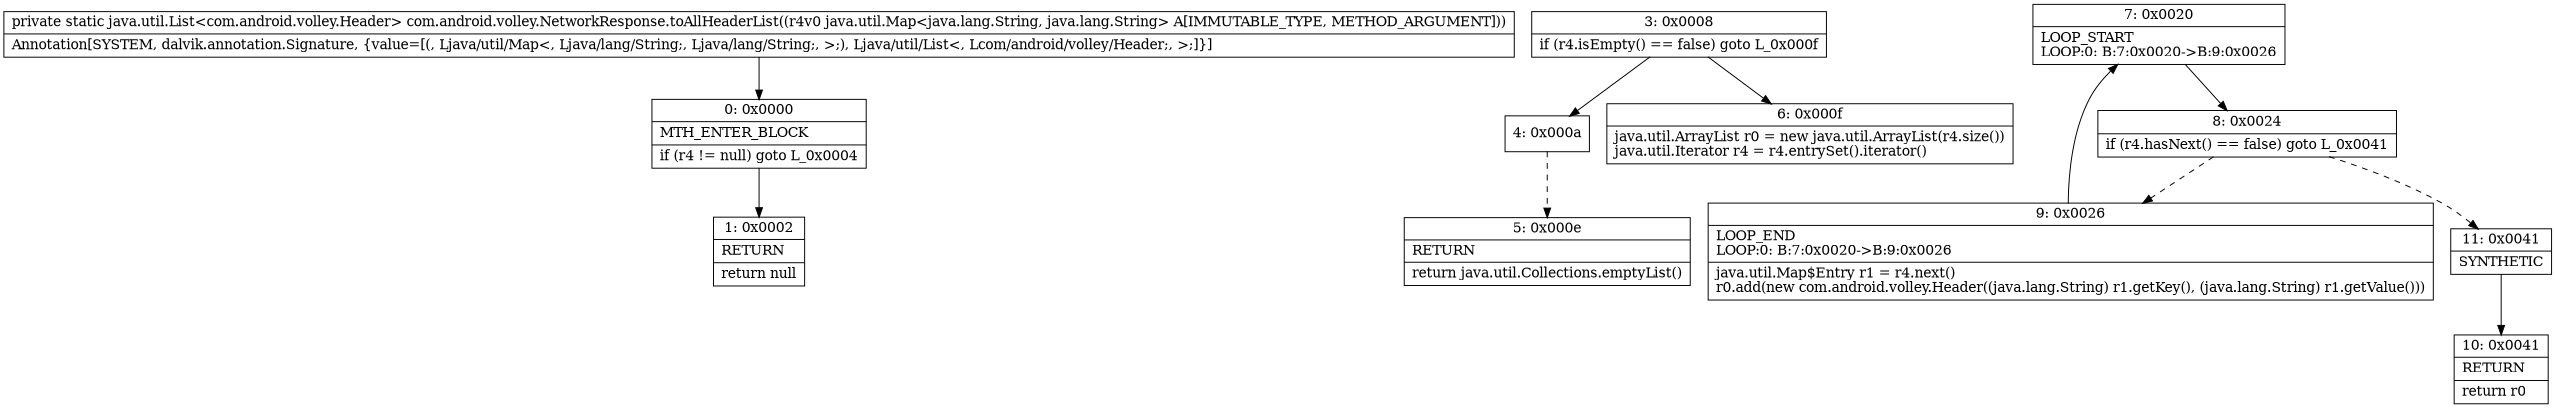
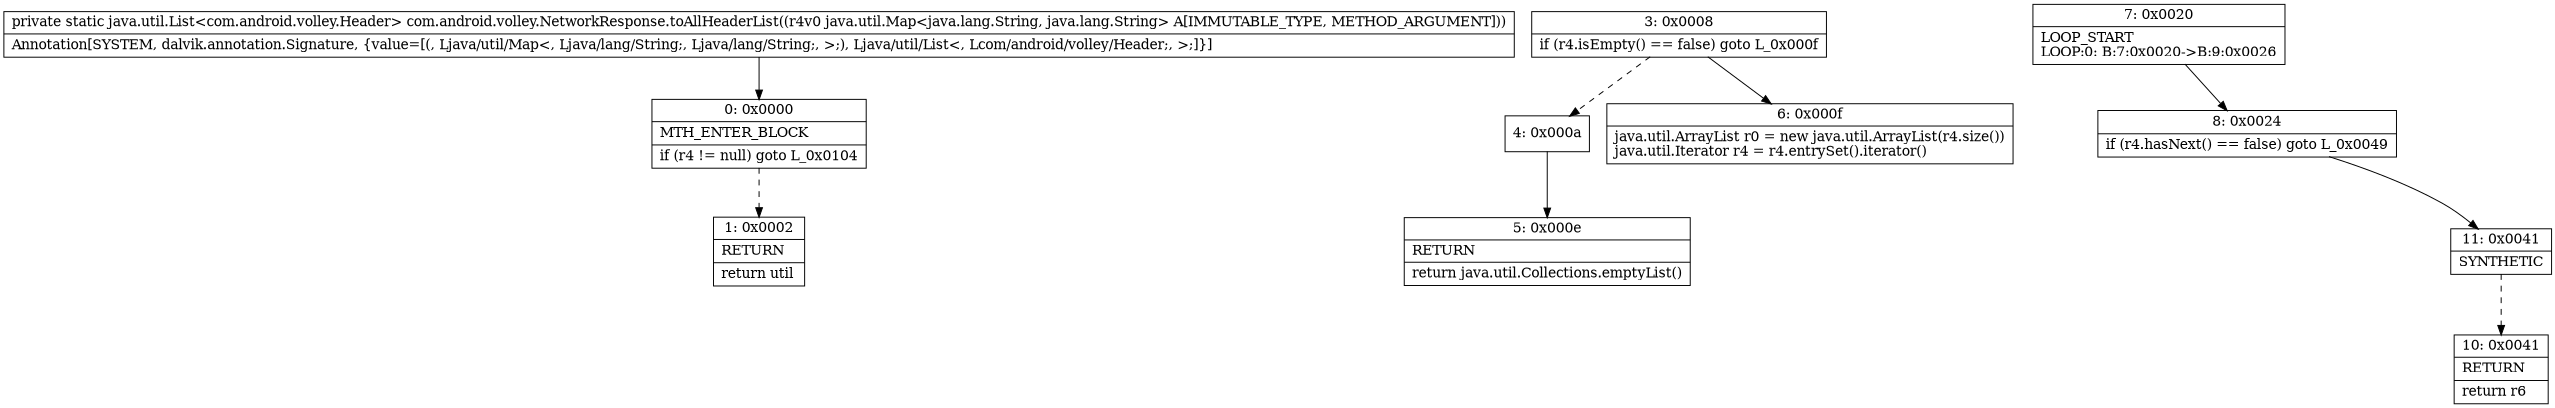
edge "3: 0x0008" -> "4: 0x000a": style solid -> dashed
node "8: 0x0024": text "if (r4.hasNext() == false) goto L_0x0041" -> "if (r4.hasNext() == false) goto L_0x0049"
node "0: 0x0000": text "if (r4 != null) goto L_0x0004" -> "if (r4 != null) goto L_0x0104"
edge "4: 0x000a" -> "5: 0x000e": style dashed -> solid
edge "8: 0x0024" -> "11: 0x0041": style dashed -> solid
edge "0: 0x0000" -> "1: 0x0002": style solid -> dashed
node "9: 0x0026": removed
node "1: 0x0002": text "return null" -> "return util"
edge "11: 0x0041" -> "10: 0x0041": style solid -> dashed
node "10: 0x0041": text "return r0" -> "return r6"
